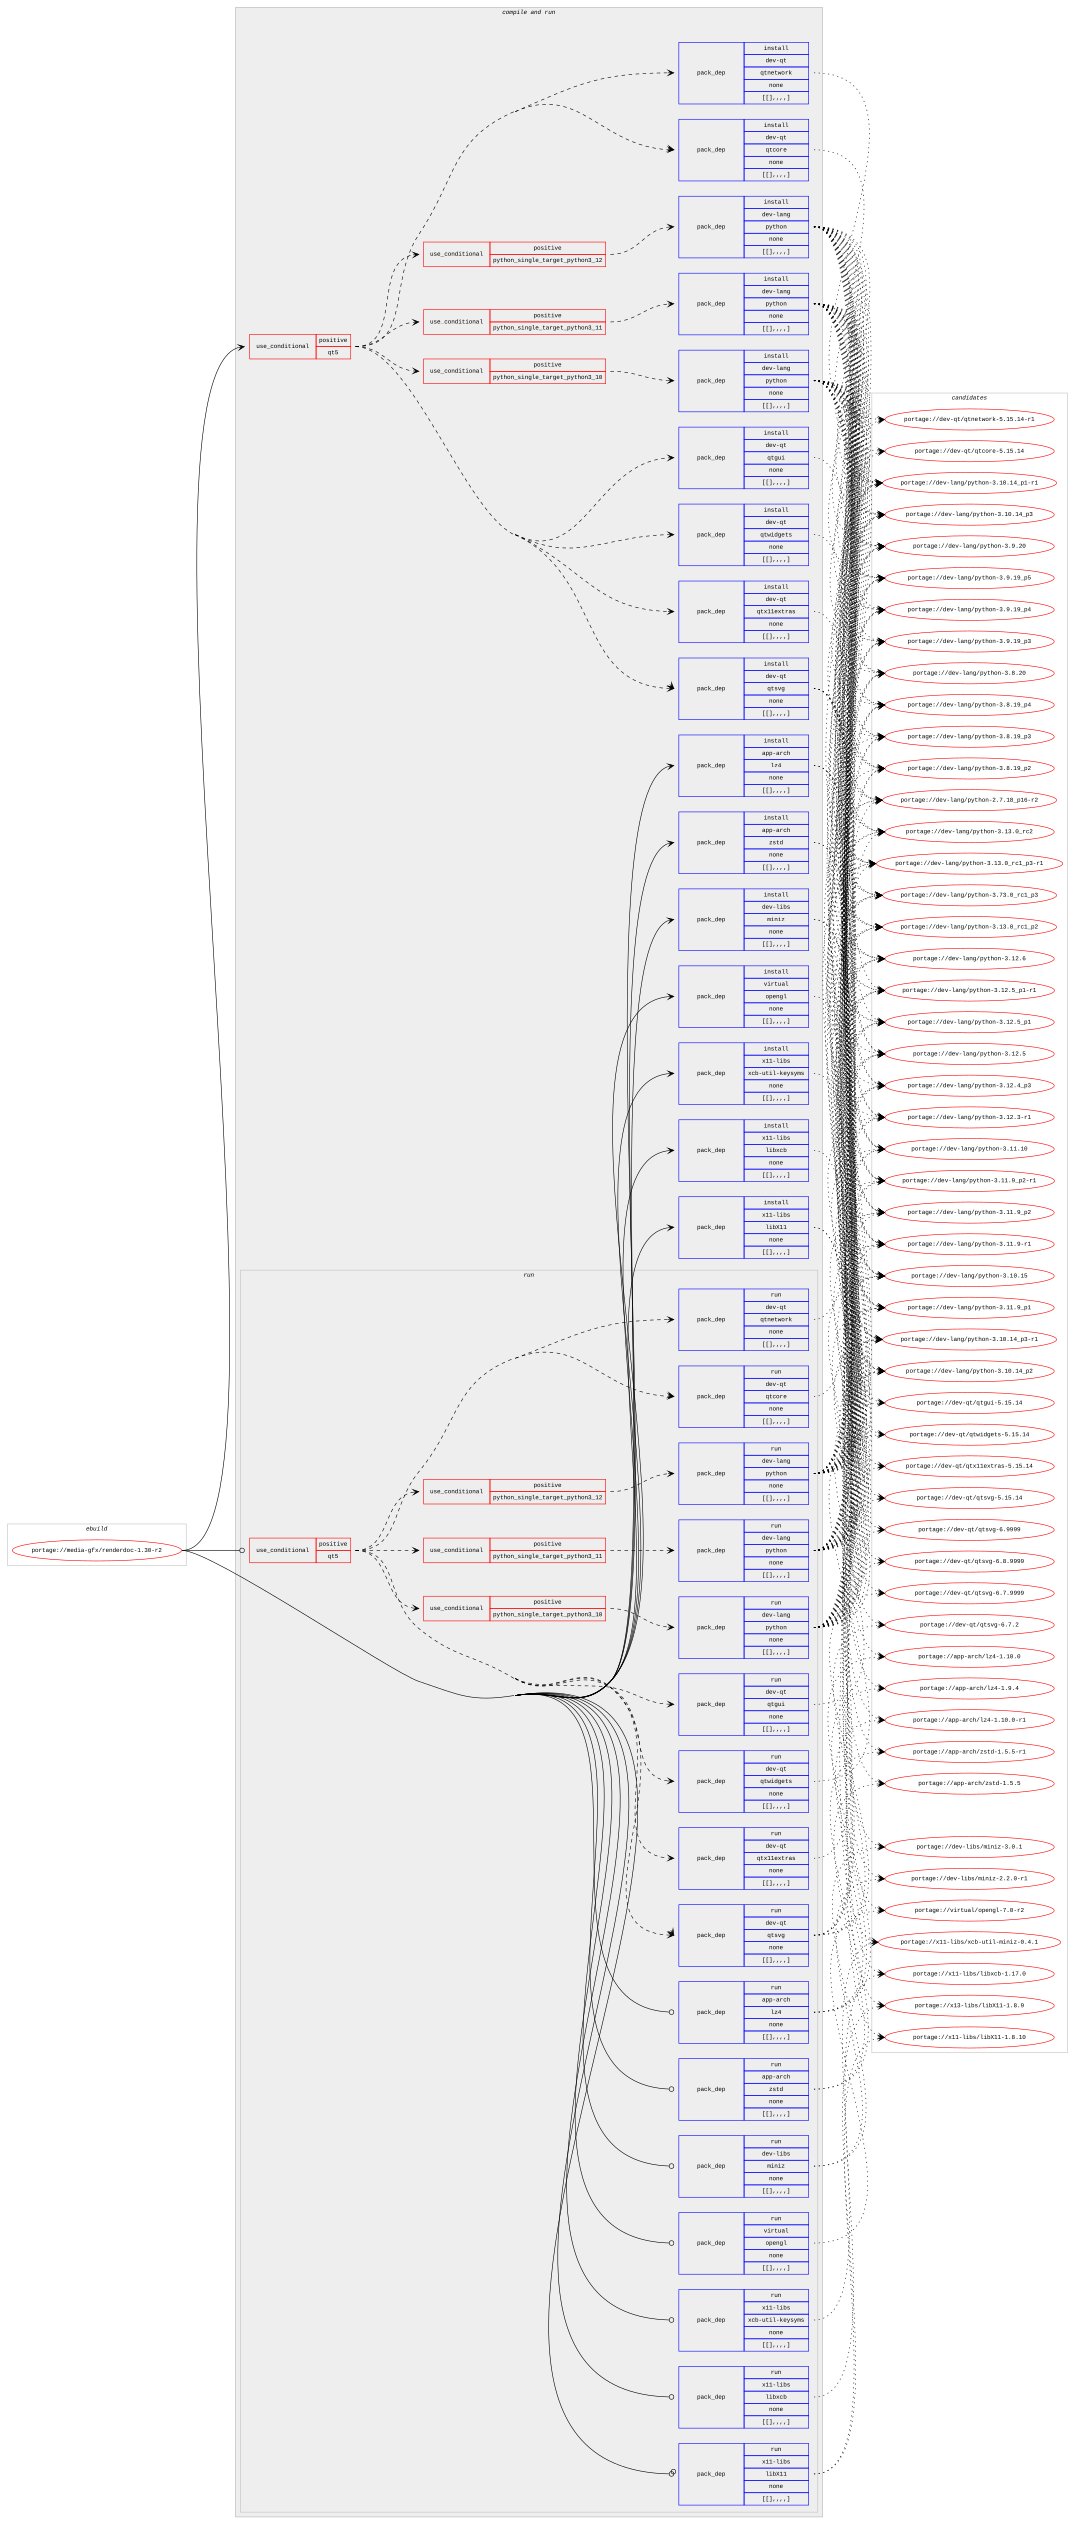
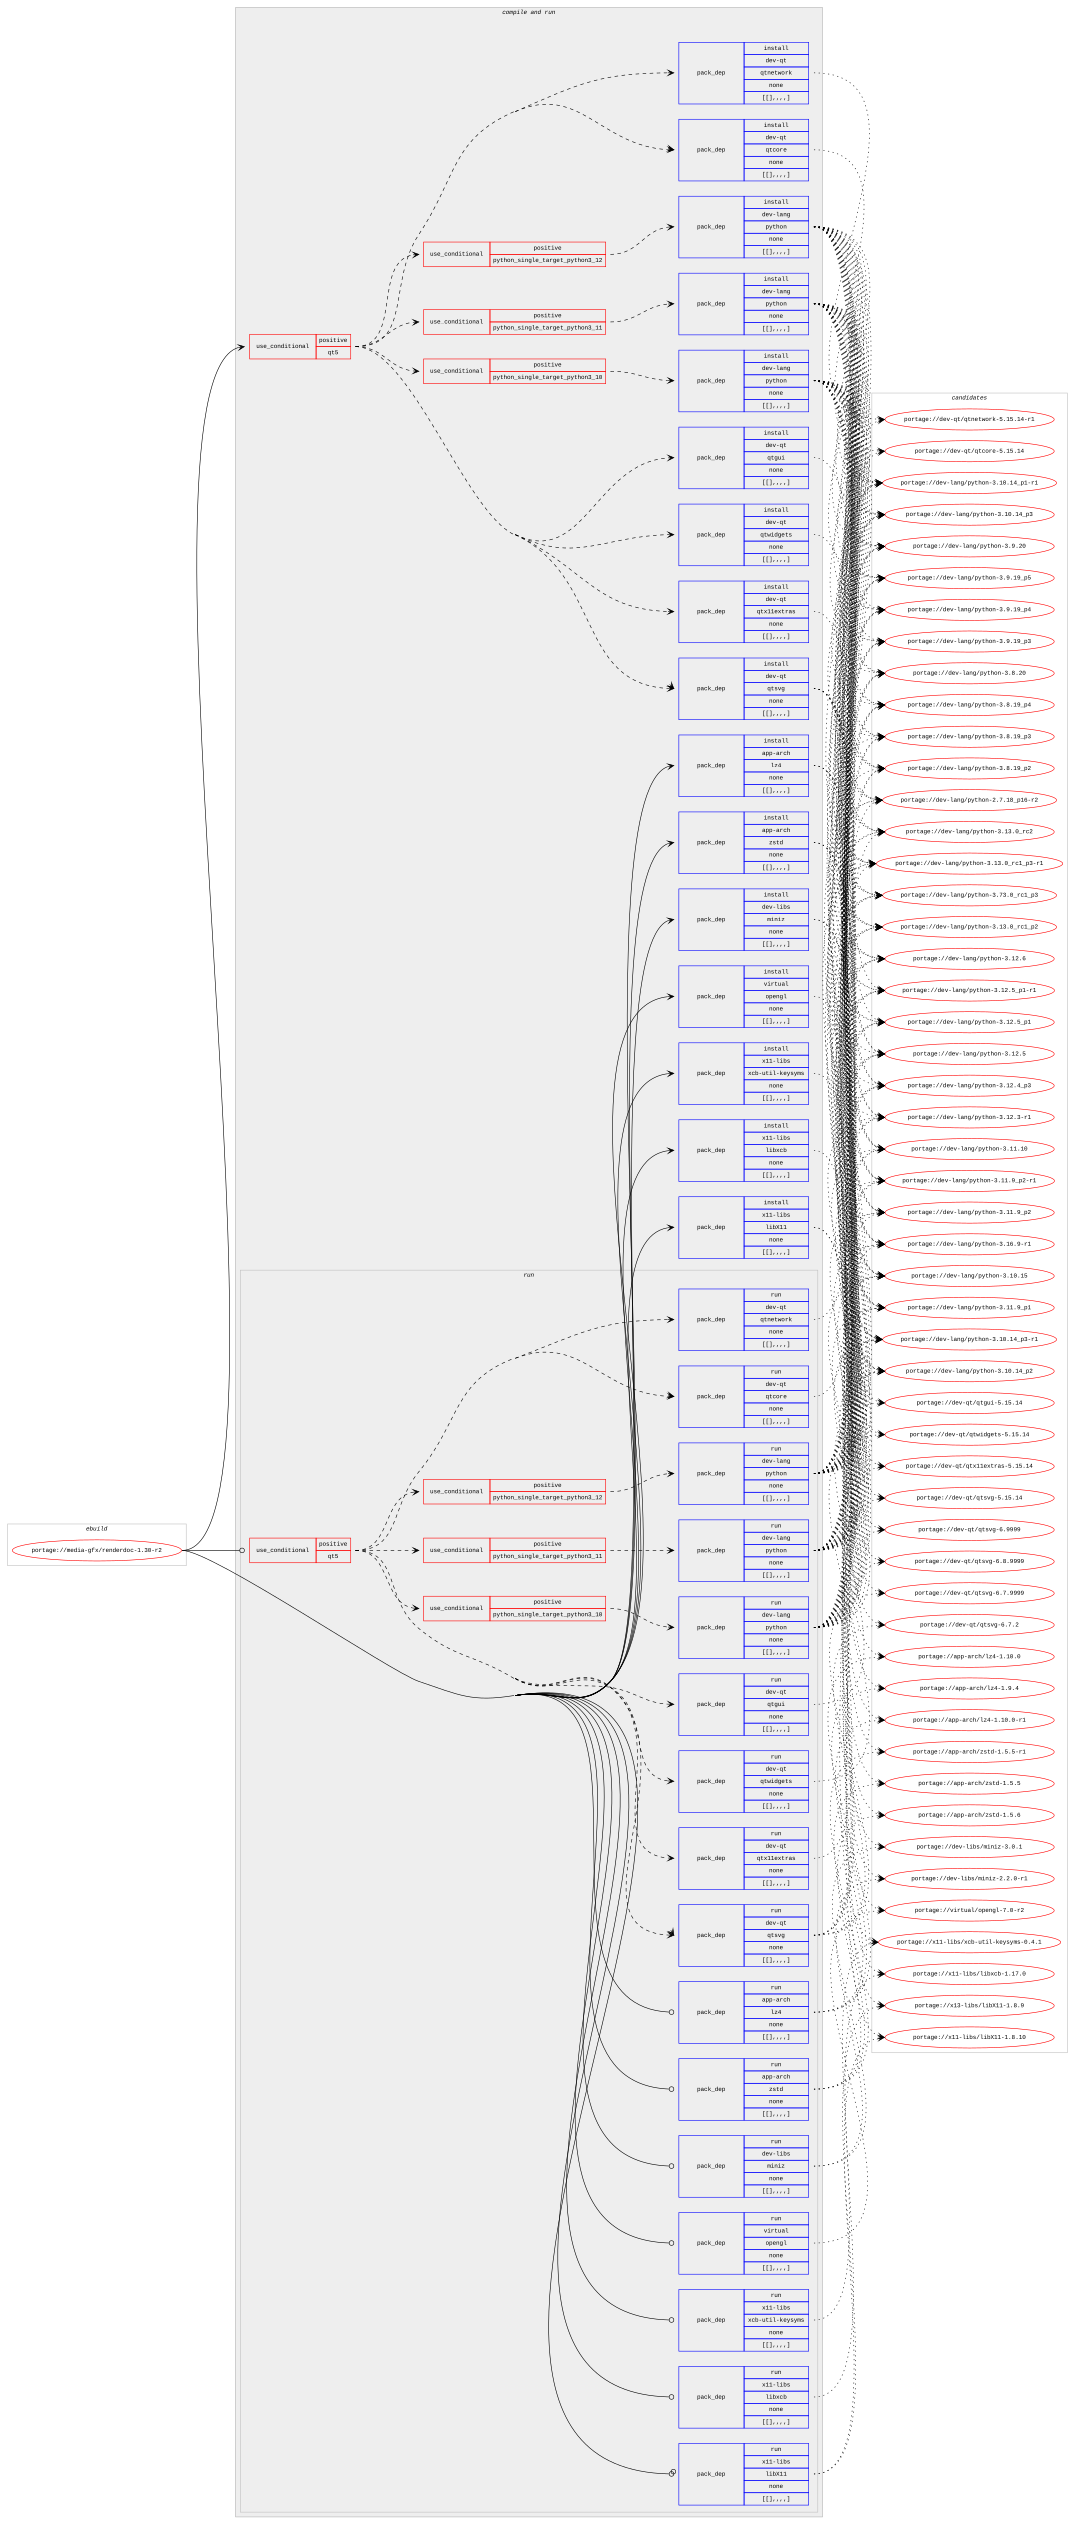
node "portage://dev-lang/python-3.11.9-r1": label "portage://dev-lang/python-3.11.9-r1" -> "portage://dev-lang/python-3.16.9-r1"
node "portage://app-arch/zstd-1.5.6": added
node "portage://x11-libs/xcb-util-miniz-0.4.1": label "portage://x11-libs/xcb-util-miniz-0.4.1" -> "portage://x11-libs/xcb-util-keysyms-0.4.1"
